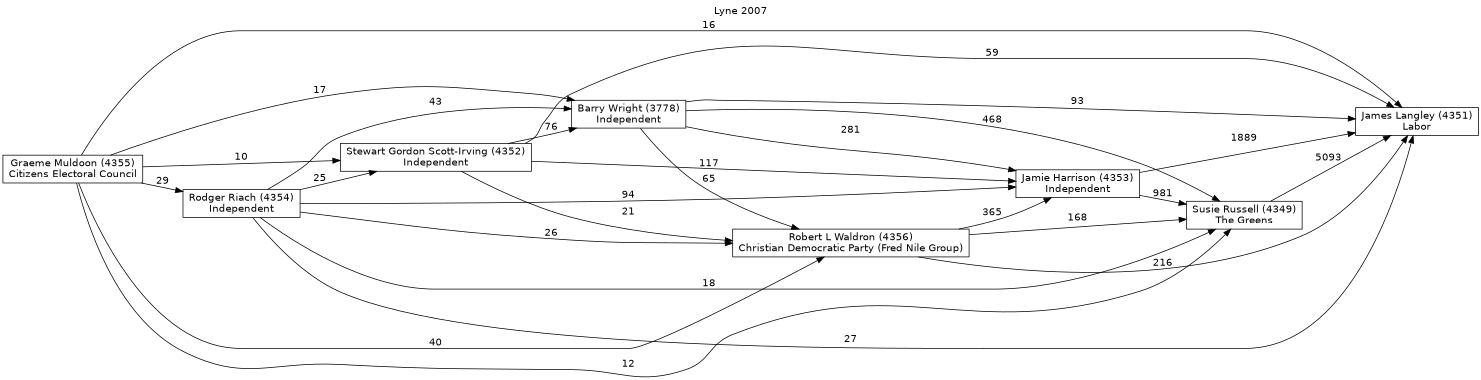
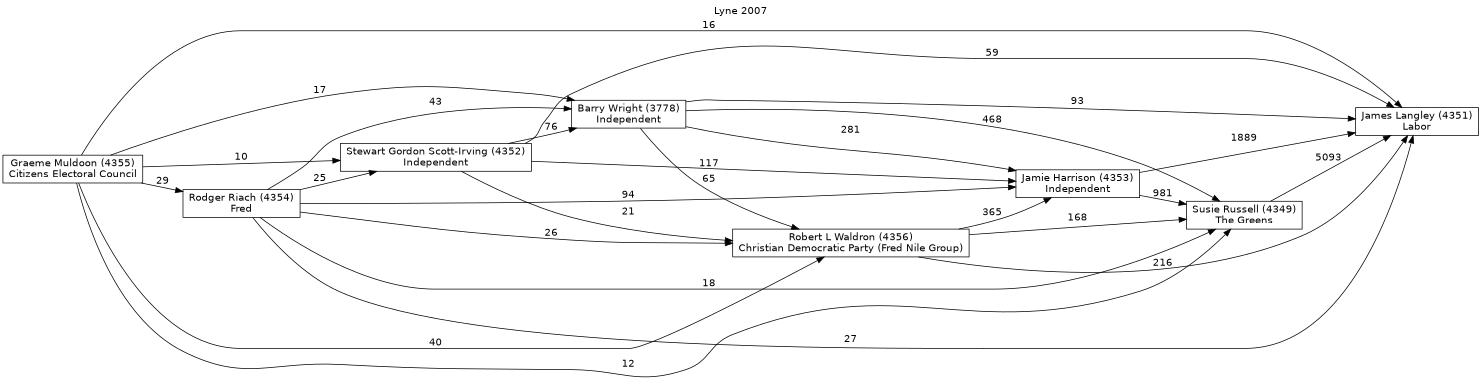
node "Rodger Riach (4354) Independent": label "Rodger Riach (4354) Independent" -> "Rodger Riach (4354) Fred"
